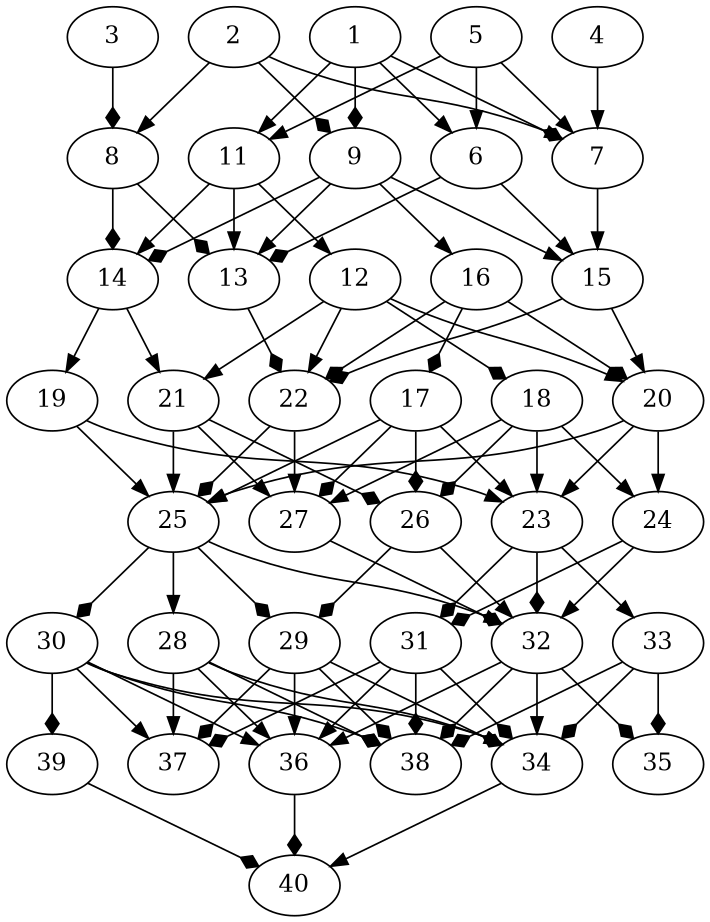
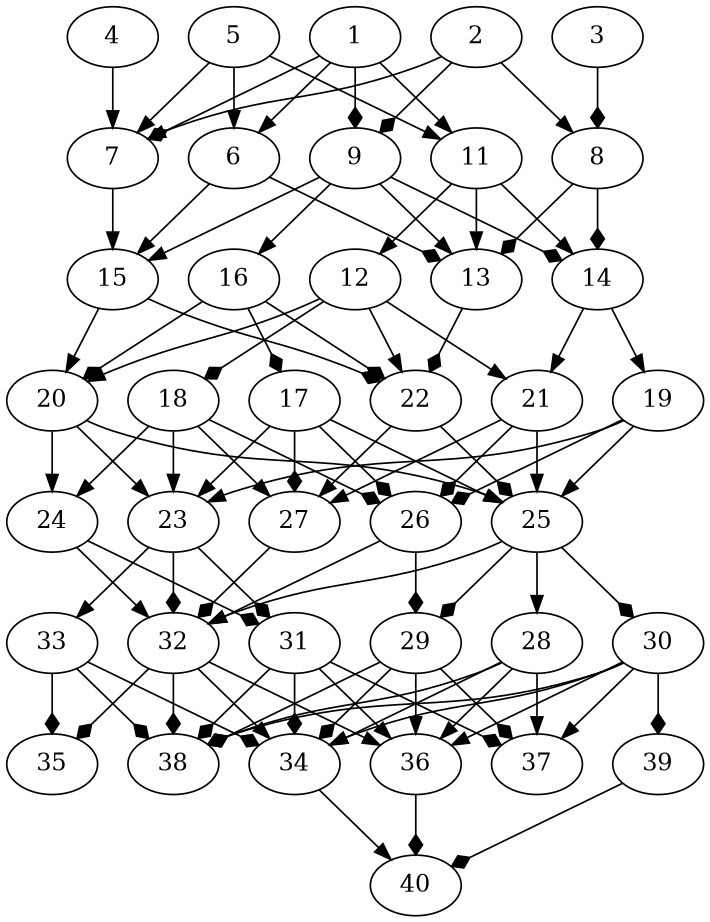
edge "19" -> "26": added
